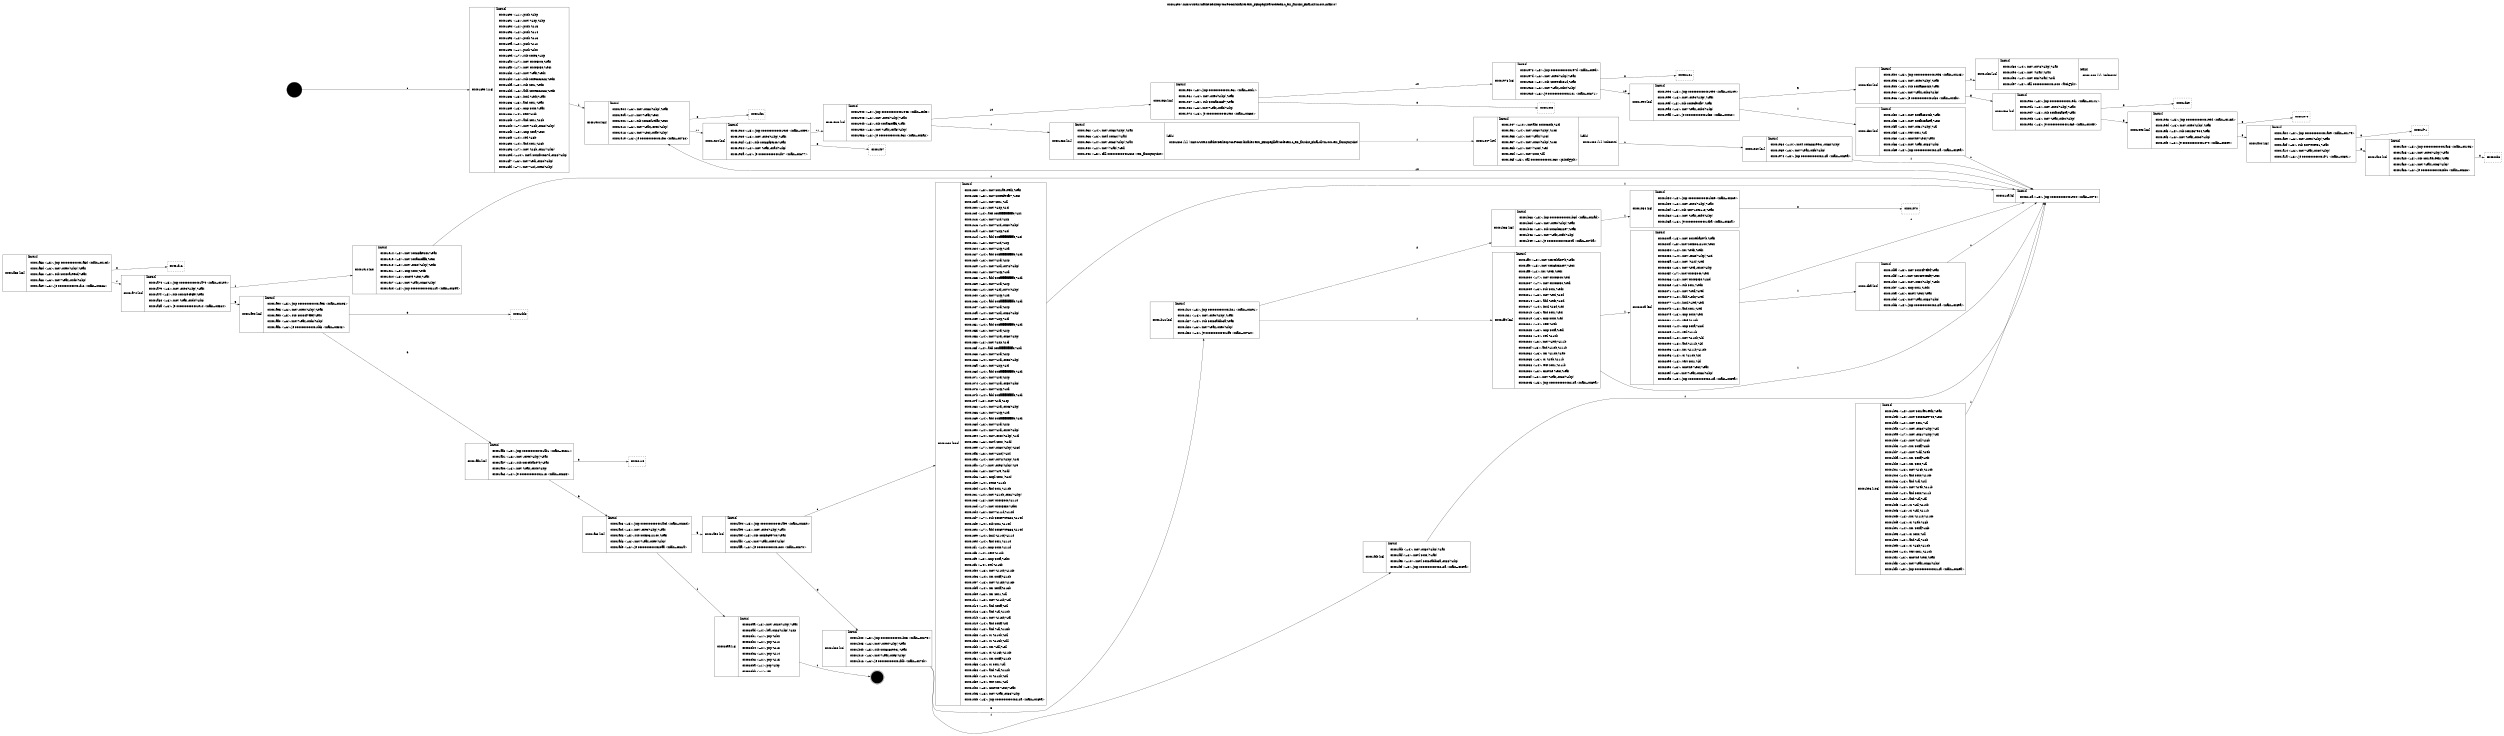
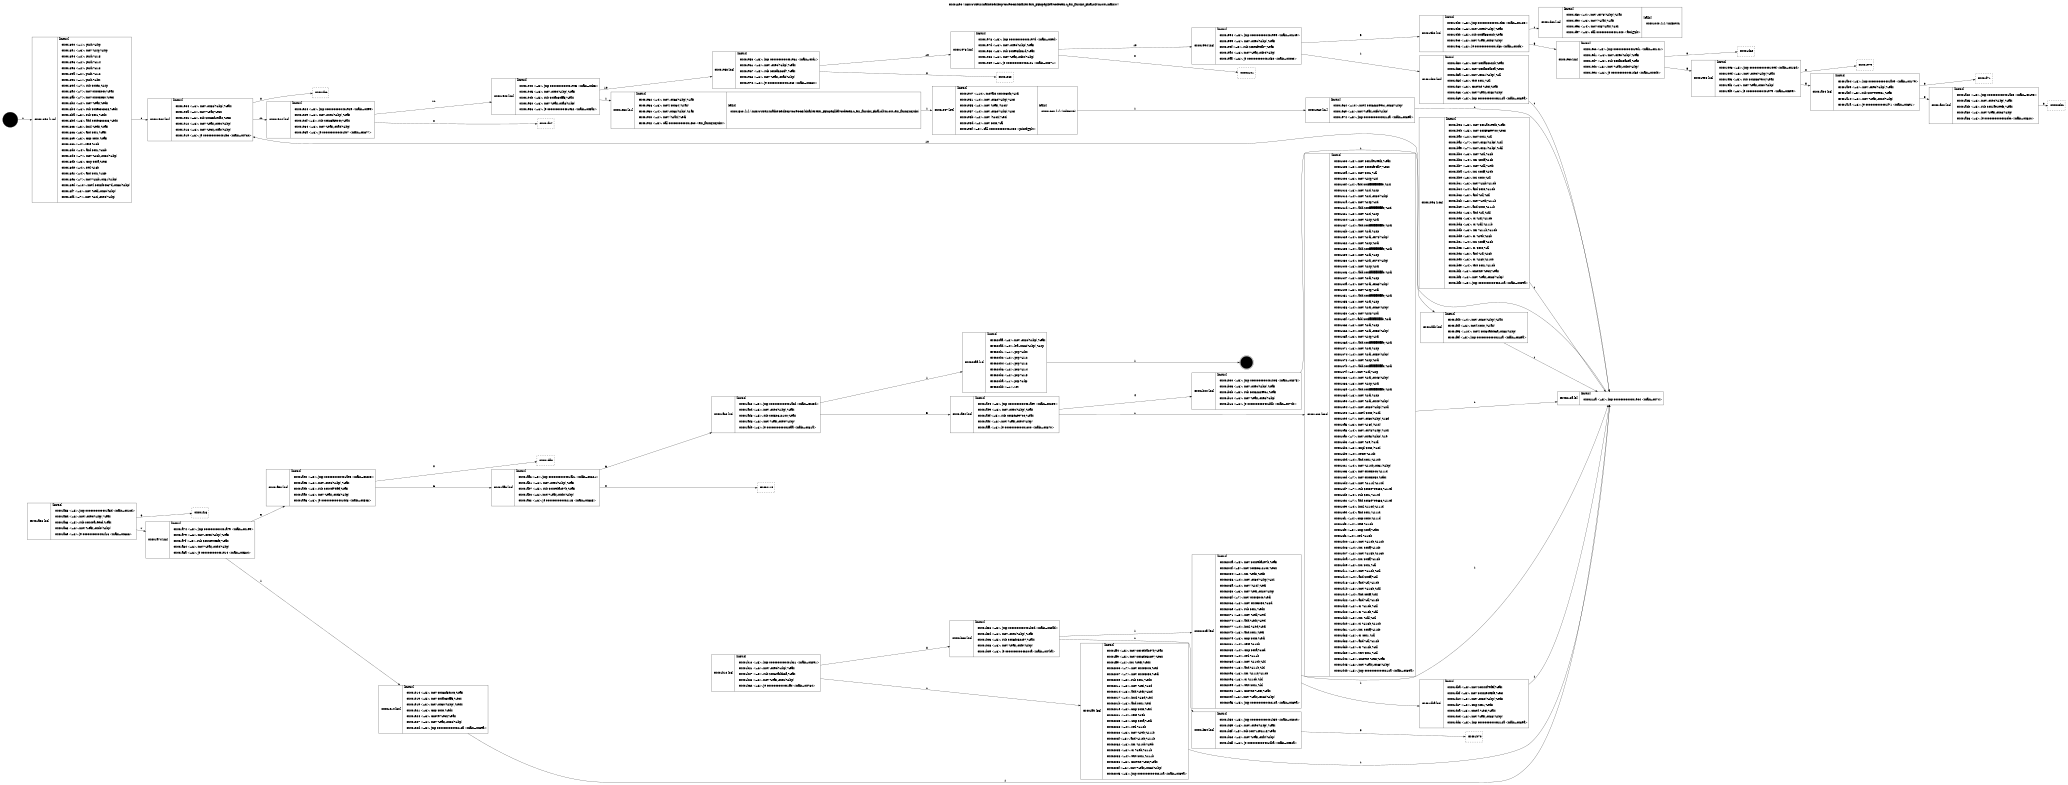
edge "0x401ff4 [86]" -> "0x40204a [96]": now "0x401b38 [28]" -> "0x40204a [96]"
edge "0x401b00 [28]" -> "0x401b1c [28]": removed, label "3"
